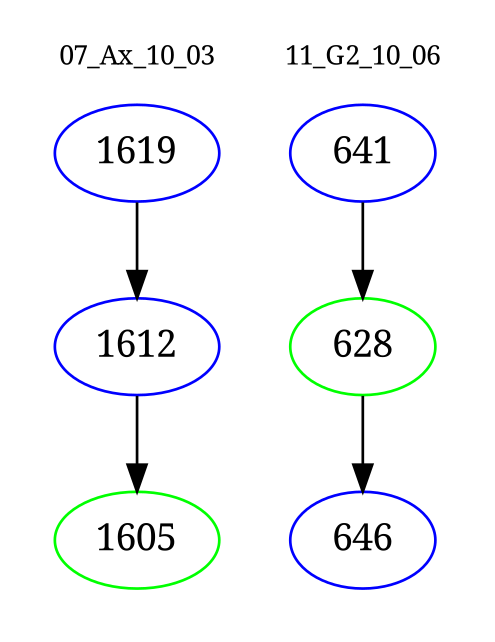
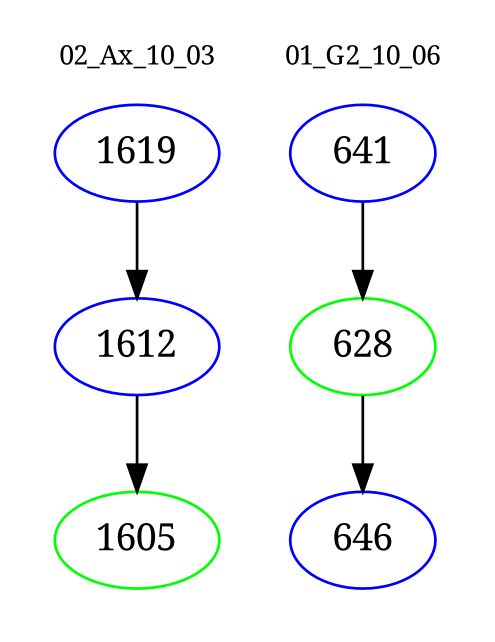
cluster "07_Ax_10_03": label "07_Ax_10_03" -> "02_Ax_10_03"
cluster "11_G2_10_06": label "11_G2_10_06" -> "01_G2_10_06"
